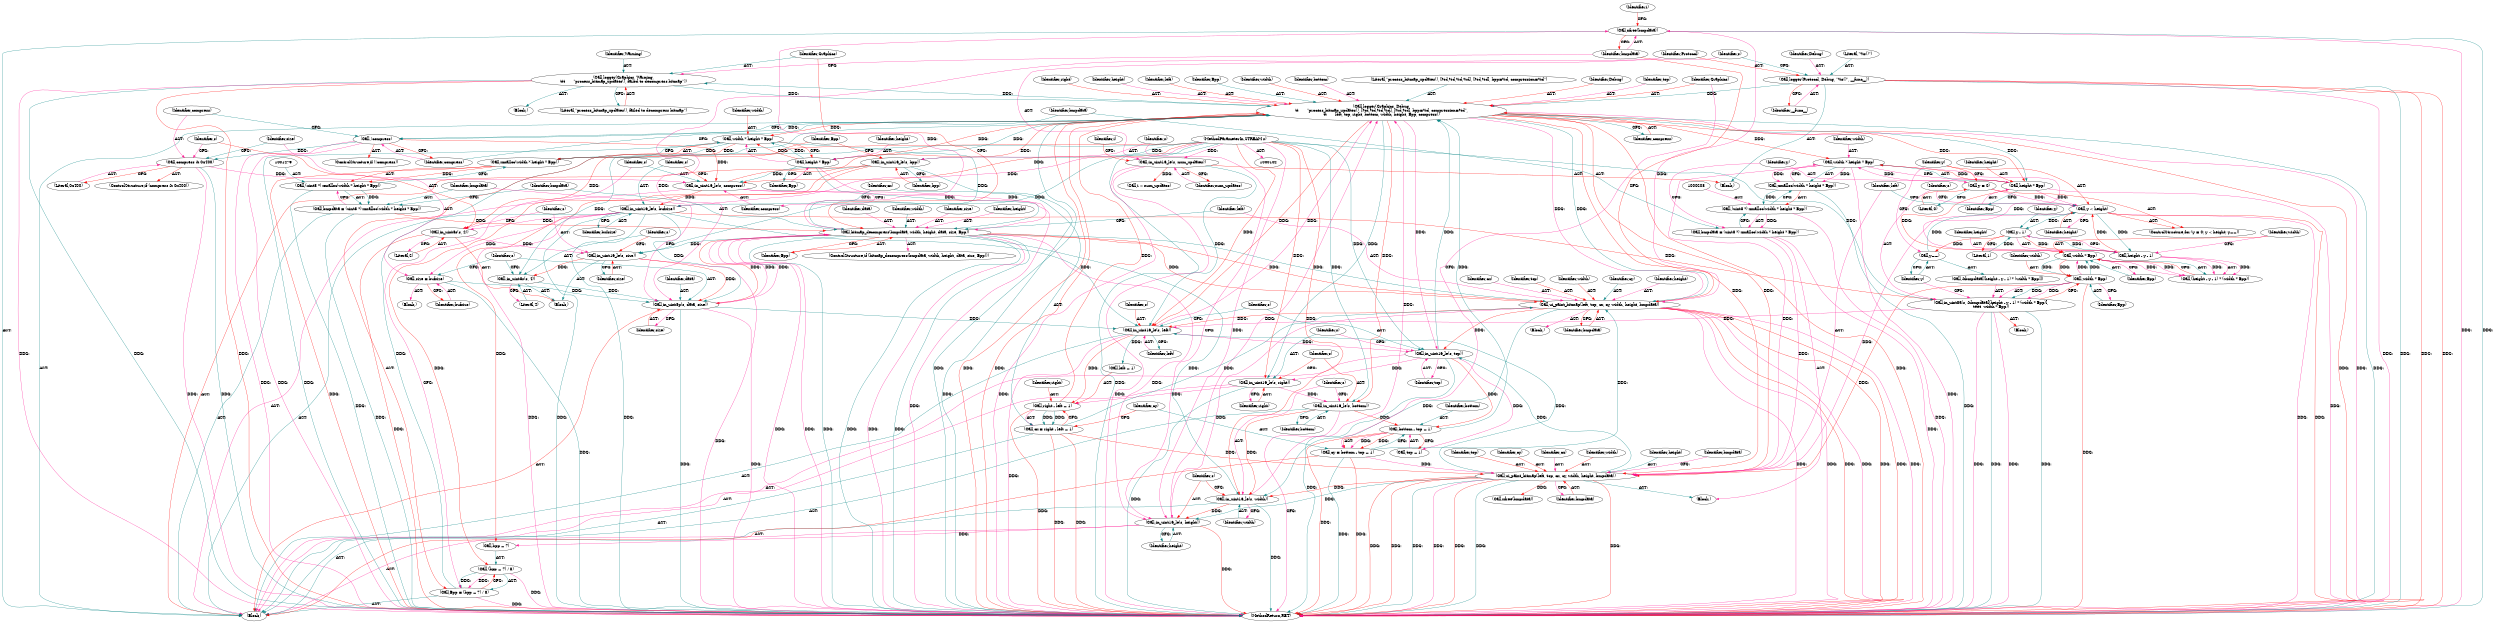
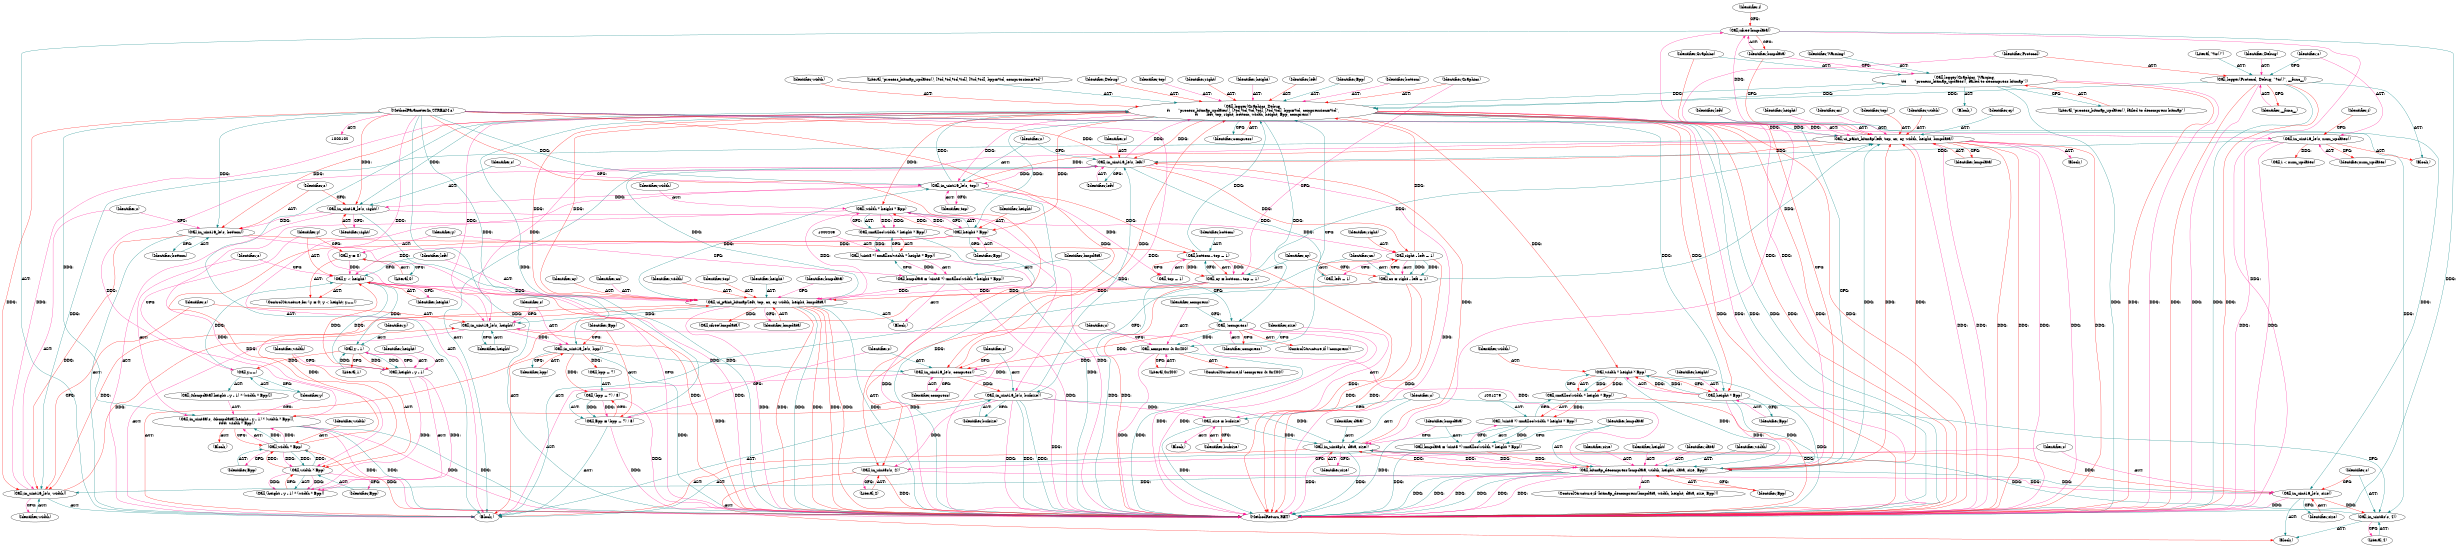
edge "(Call,right - left + 1)" -> "(Call,left + 1)": added, label "CFG:"
edge "(Call,in_uint8p(s, data, size))" -> "(Call,in_uint16_le(s, left))": color teal -> red
edge "(Call,in_uint16_le(s, height))" -> "(Call,bpp + 7)": now "(Call,in_uint16_le(s, height))" -> "(Call,in_uint16_le(s, bpp))"
edge "(Call,in_uint16_le(s, width))" -> "(MethodReturn,RET)": removed, label "DDG:"
